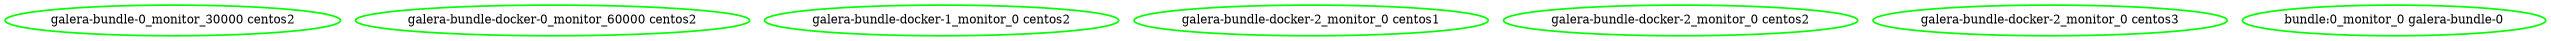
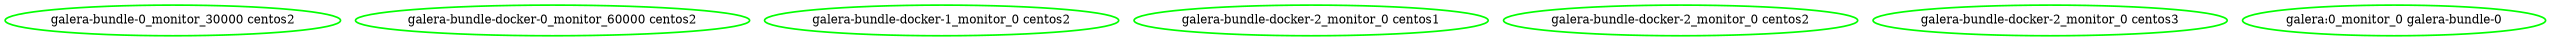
node "bundle:0_monitor_0 galera-bundle-0": label "bundle:0_monitor_0 galera-bundle-0" -> "galera:0_monitor_0 galera-bundle-0"
